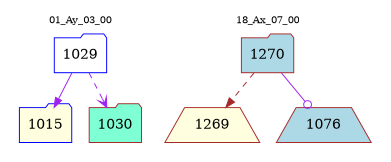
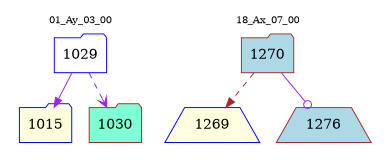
node "1269": color brown -> blue
node "1076": label "1076" -> "1276"
